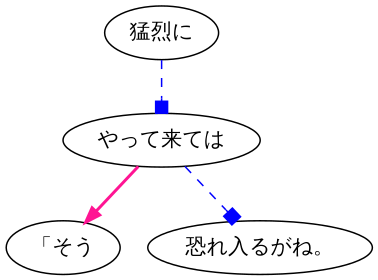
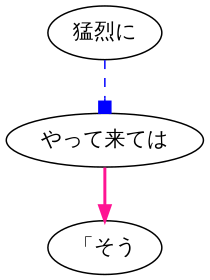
node "恐れ入るがね。": removed
